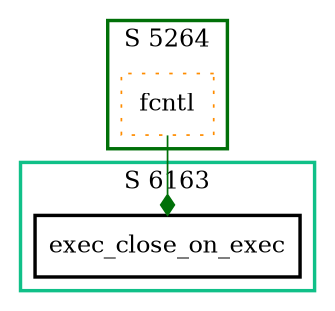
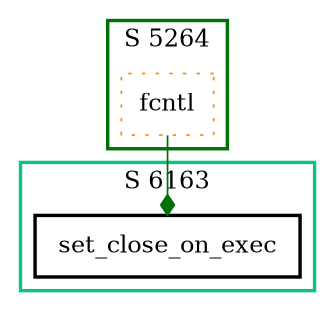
node "exec_close_on_exec": label "exec_close_on_exec" -> "set_close_on_exec"
